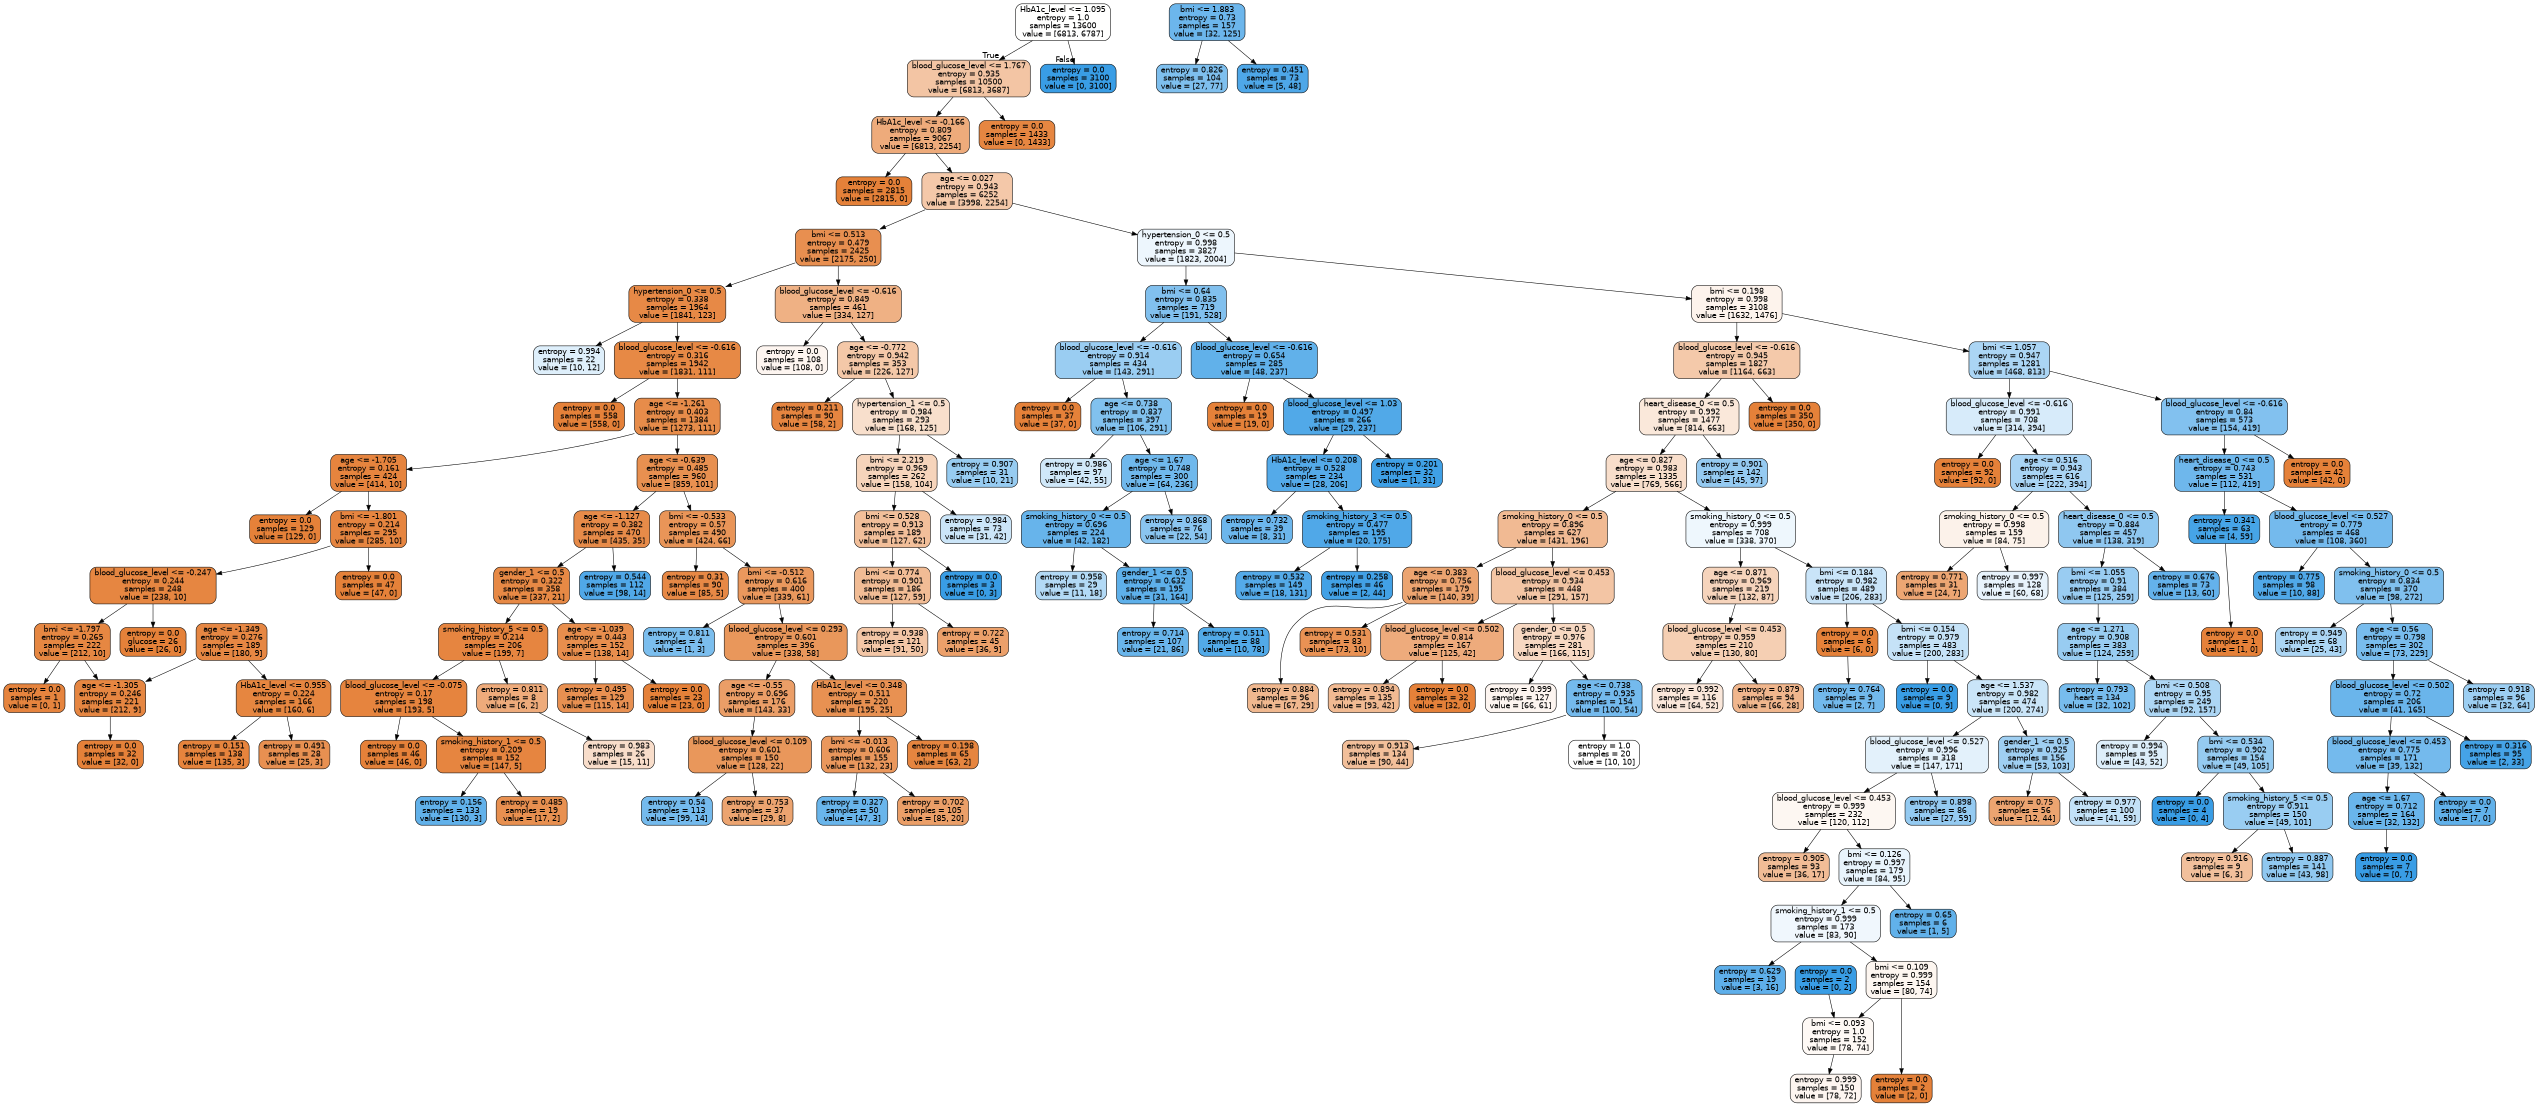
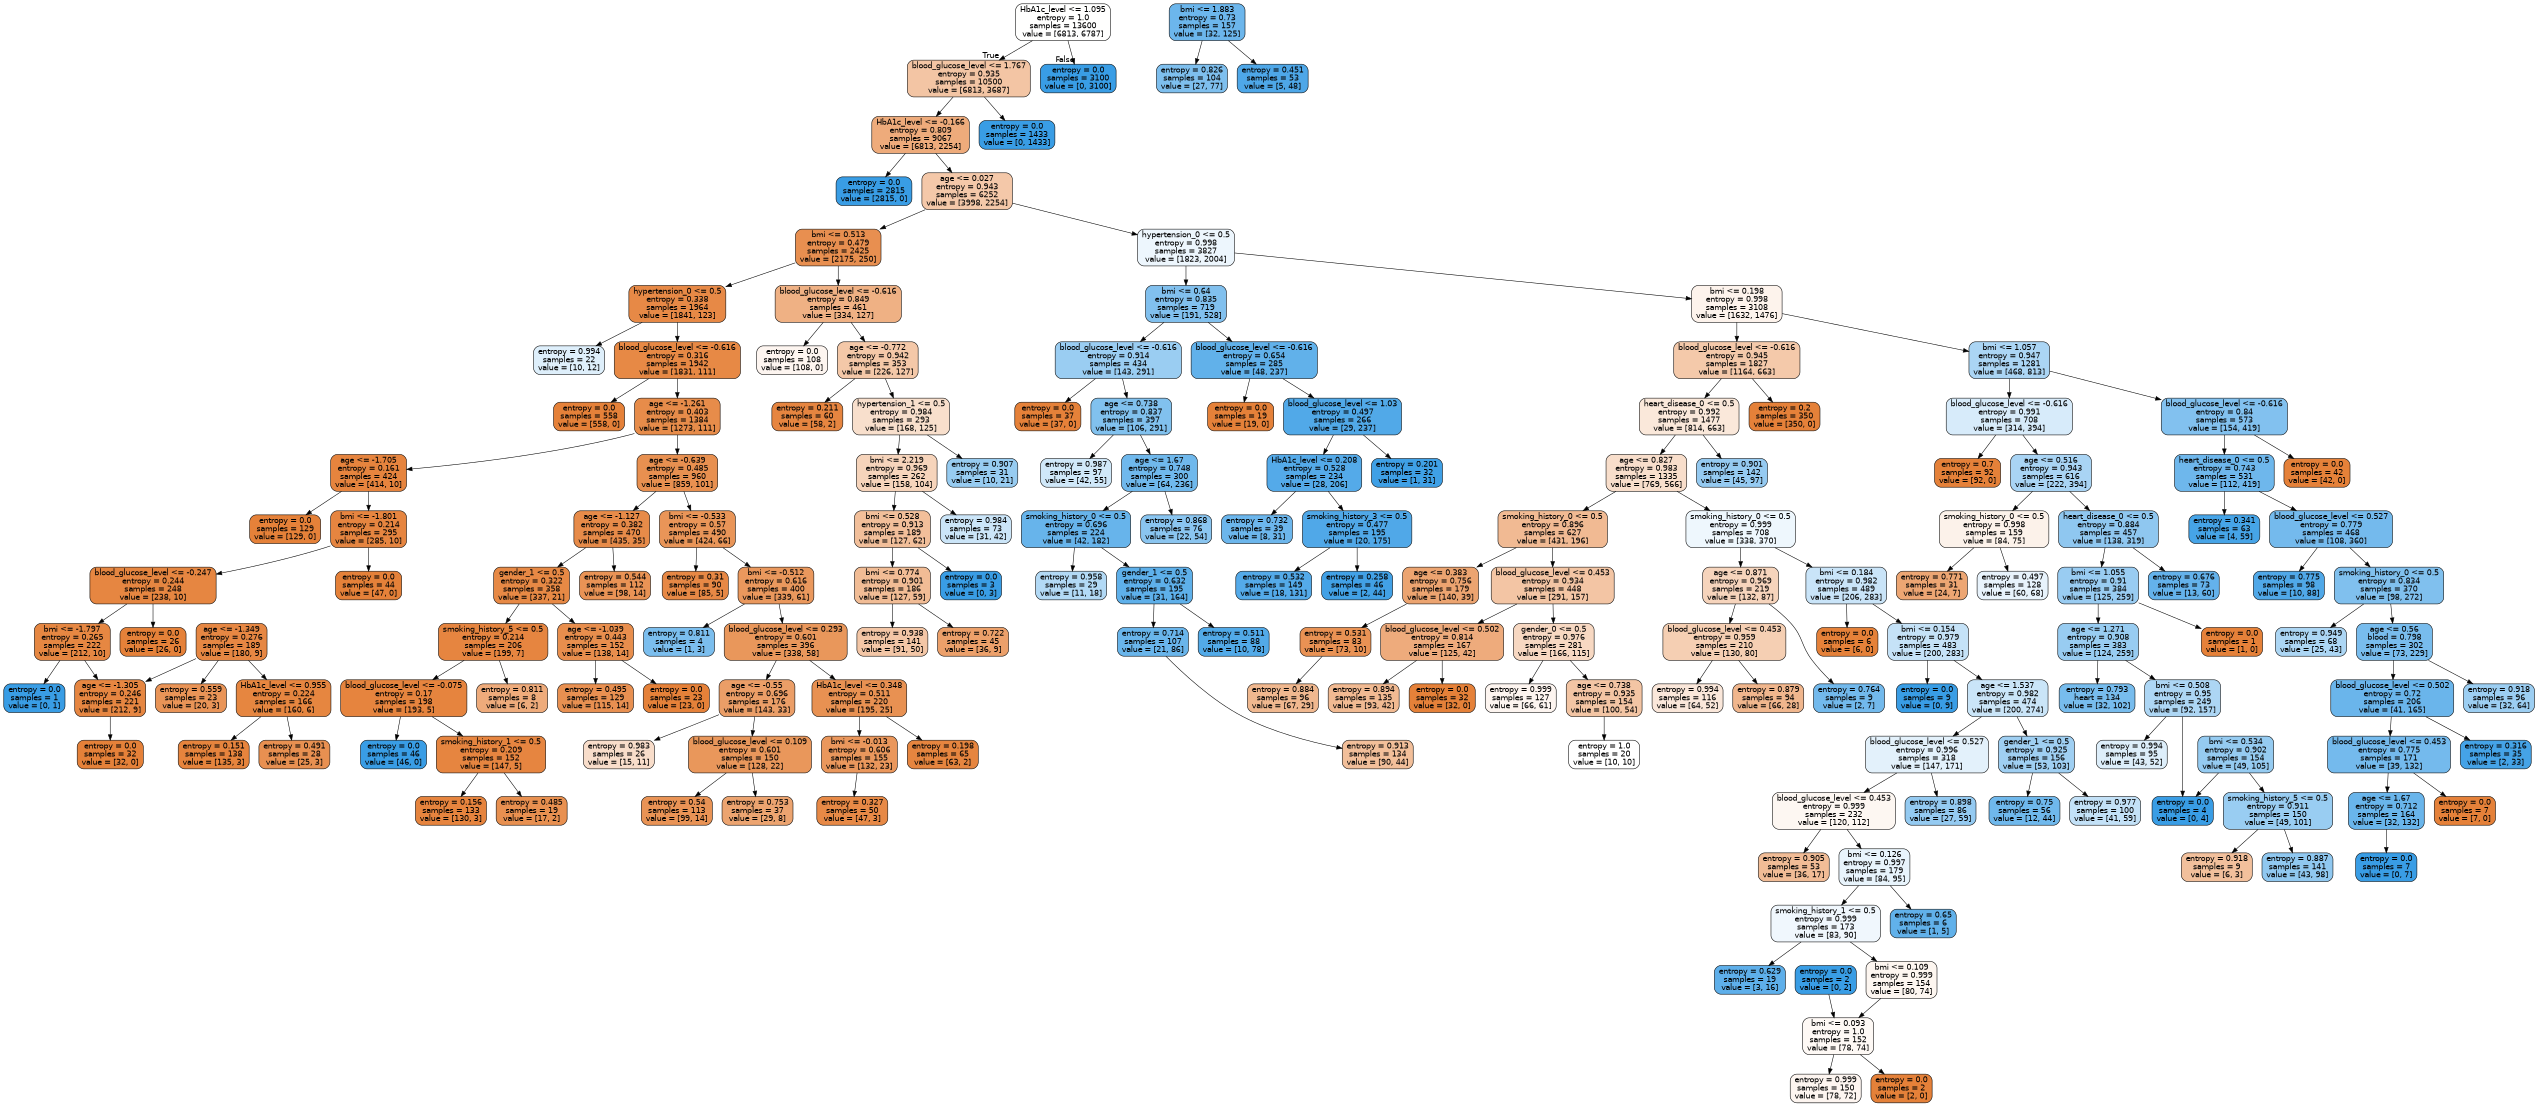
node "entropy = 0.451 samples = 73 value = [5, 48]": label "entropy = 0.451 samples = 73 value = [5, 48]" -> "entropy = 0.451 samples = 53 value = [5, 48]"
node "entropy = 0.0 samples = 1433 value = [0, 1433]": fillcolor #e68641 -> #399de5
node "entropy = 0.0 samples = 2815 value = [2815, 0]": fillcolor #e58139 -> #399de5
node "entropy = 0.211 samples = 90 value = [58, 2]": label "entropy = 0.211 samples = 90 value = [58, 2]" -> "entropy = 0.211 samples = 60 value = [58, 2]"
node "entropy = 0.0 samples = 350 value = [350, 0]": label "entropy = 0.0 samples = 350 value = [350, 0]" -> "entropy = 0.2 samples = 350 value = [350, 0]"
node "entropy = 0.986 samples = 97 value = [42, 55]": label "entropy = 0.986 samples = 97 value = [42, 55]" -> "entropy = 0.987 samples = 97 value = [42, 55]"
node "entropy = 0.0 samples = 92 value = [92, 0]": label "entropy = 0.0 samples = 92 value = [92, 0]" -> "entropy = 0.7 samples = 92 value = [92, 0]"
edge "entropy = 0.341 samples = 63 value = [4, 59]" -> "entropy = 0.0 samples = 1 value = [1, 0]": now "bmi <= 1.055 entropy = 0.91 samples = 384 value = [125, 259]" -> "entropy = 0.0 samples = 1 value = [1, 0]"
node "entropy = 0.0 samples = 47 value = [47, 0]": label "entropy = 0.0 samples = 47 value = [47, 0]" -> "entropy = 0.0 samples = 44 value = [47, 0]"
node "entropy = 0.544 samples = 112 value = [98, 14]": fillcolor #50a8e8 -> #e99355
node "entropy = 0.997 samples = 128 value = [60, 68]": label "entropy = 0.997 samples = 128 value = [60, 68]" -> "entropy = 0.497 samples = 128 value = [60, 68]"
edge "age <= 0.383 entropy = 0.756 samples = 179 value = [140, 39]" -> "entropy = 0.884 samples = 96 value = [67, 29]": now "entropy = 0.531 samples = 83 value = [73, 10]" -> "entropy = 0.884 samples = 96 value = [67, 29]"
node "entropy = 0.0 glucose = 26 value = [26, 0]": label "entropy = 0.0 glucose = 26 value = [26, 0]" -> "entropy = 0.0 samples = 26 value = [26, 0]"
node "entropy = 0.938 samples = 121 value = [91, 50]": label "entropy = 0.938 samples = 121 value = [91, 50]" -> "entropy = 0.938 samples = 141 value = [91, 50]"
node "age <= 0.56 entropy = 0.798 samples = 302 value = [73, 229]": label "age <= 0.56 entropy = 0.798 samples = 302 value = [73, 229]" -> "age <= 0.56 blood = 0.798 samples = 302 value = [73, 229]"
edge "entropy = 0.0 samples = 6 value = [6, 0]" -> "entropy = 0.764 samples = 9 value = [2, 7]": now "age <= 0.871 entropy = 0.969 samples = 219 value = [132, 87]" -> "entropy = 0.764 samples = 9 value = [2, 7]"
node "entropy = 0.0 samples = 1 value = [0, 1]": fillcolor #e6843e -> #399de5
node "entropy = 0.559 samples = 23 value = [20, 3]": added
node "age <= 0.738 entropy = 0.935 samples = 154 value = [100, 54]": fillcolor #74baed -> #f3c5a4
node "entropy = 0.992 samples = 116 value = [64, 52]": label "entropy = 0.992 samples = 116 value = [64, 52]" -> "entropy = 0.994 samples = 116 value = [64, 52]"
edge "bmi <= 0.508 entropy = 0.95 samples = 249 value = [92, 157]" -> "bmi <= 0.534 entropy = 0.902 samples = 154 value = [49, 105]": now "bmi <= 0.508 entropy = 0.95 samples = 249 value = [92, 157]" -> "entropy = 0.0 samples = 4 value = [0, 4]"
edge "entropy = 0.811 samples = 8 value = [6, 2]" -> "entropy = 0.983 samples = 26 value = [15, 11]": now "age <= -0.55 entropy = 0.696 samples = 176 value = [143, 33]" -> "entropy = 0.983 samples = 26 value = [15, 11]"
edge "age <= 0.738 entropy = 0.935 samples = 154 value = [100, 54]" -> "entropy = 0.913 samples = 134 value = [90, 44]": now "entropy = 0.714 samples = 107 value = [21, 86]" -> "entropy = 0.913 samples = 134 value = [90, 44]"
node "entropy = 0.0 samples = 46 value = [46, 0]": fillcolor #e58139 -> #399de5
node "entropy = 0.316 samples = 95 value = [2, 33]": label "entropy = 0.316 samples = 95 value = [2, 33]" -> "entropy = 0.316 samples = 35 value = [2, 33]"
node "entropy = 0.156 samples = 133 value = [130, 3]": fillcolor #61b1ea -> #e6843e
node "entropy = 0.54 samples = 113 value = [99, 14]": fillcolor #74baed -> #e99355
node "entropy = 0.327 samples = 50 value = [47, 3]": fillcolor #69b5eb -> #e78946
node "entropy = 0.702 samples = 105 value = [85, 20]": removed
node "entropy = 0.75 samples = 56 value = [12, 44]": fillcolor #eca470 -> #6fb8ec
node "entropy = 0.0 samples = 7 value = [7, 0]": fillcolor #61b1ea -> #e58139
node "entropy = 0.905 samples = 93 value = [36, 17]": label "entropy = 0.905 samples = 93 value = [36, 17]" -> "entropy = 0.905 samples = 53 value = [36, 17]"
node "entropy = 0.916 samples = 9 value = [6, 3]": label "entropy = 0.916 samples = 9 value = [6, 3]" -> "entropy = 0.918 samples = 9 value = [6, 3]"
edge "bmi <= 0.109 entropy = 0.999 samples = 154 value = [80, 74]" -> "entropy = 0.0 samples = 2 value = [2, 0]": now "bmi <= 0.093 entropy = 1.0 samples = 152 value = [78, 74]" -> "entropy = 0.0 samples = 2 value = [2, 0]"
